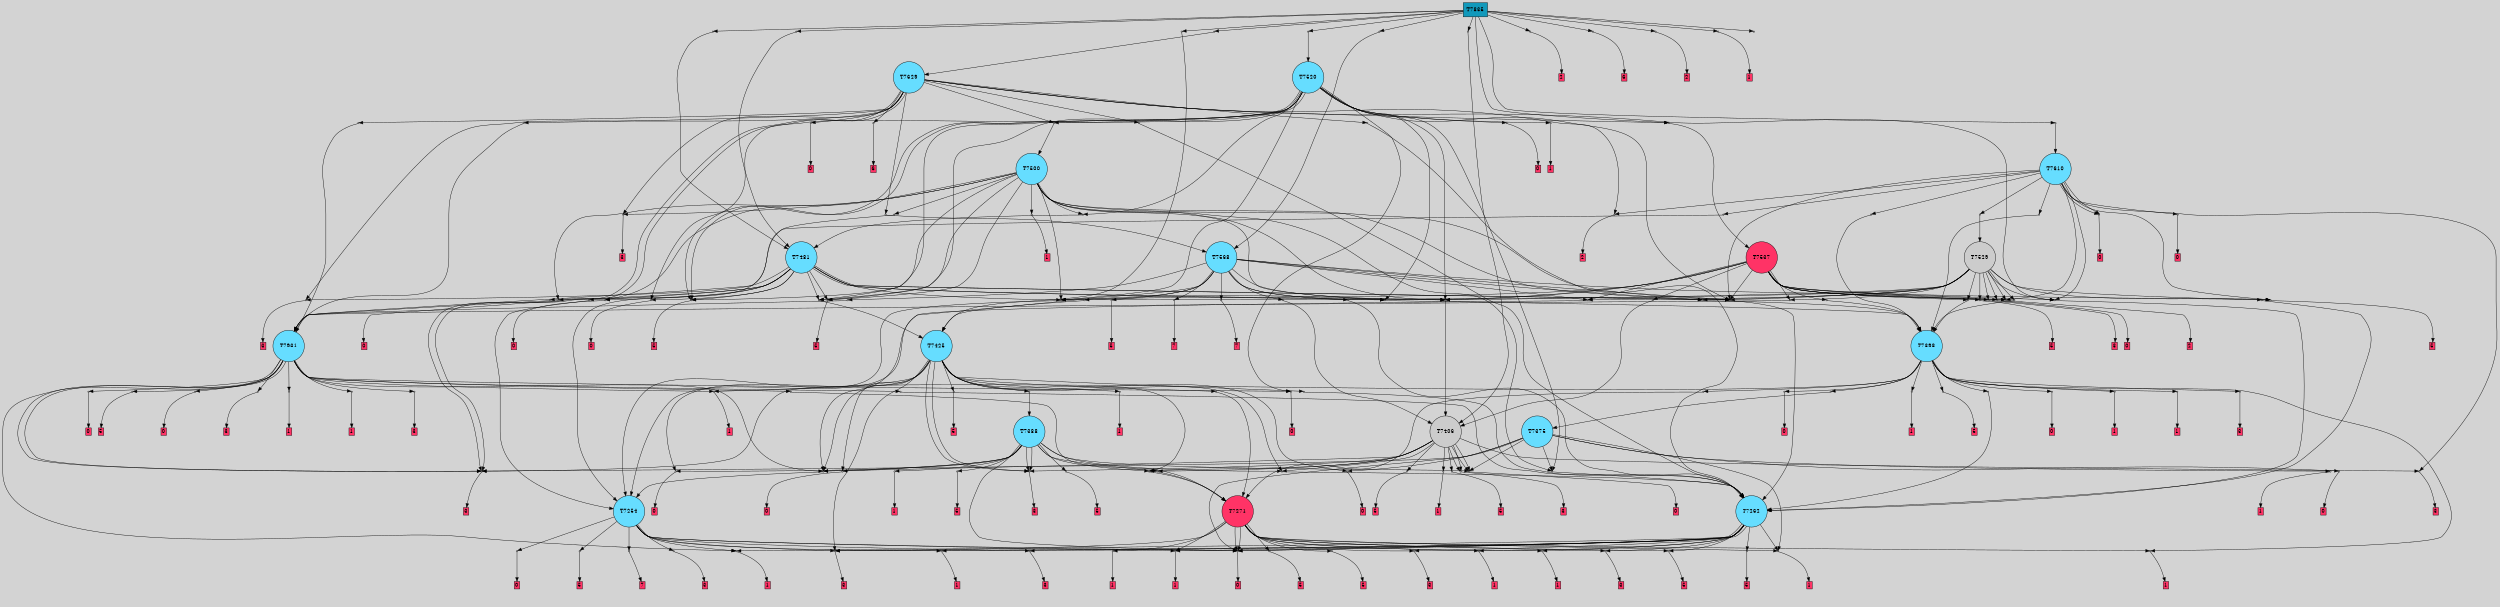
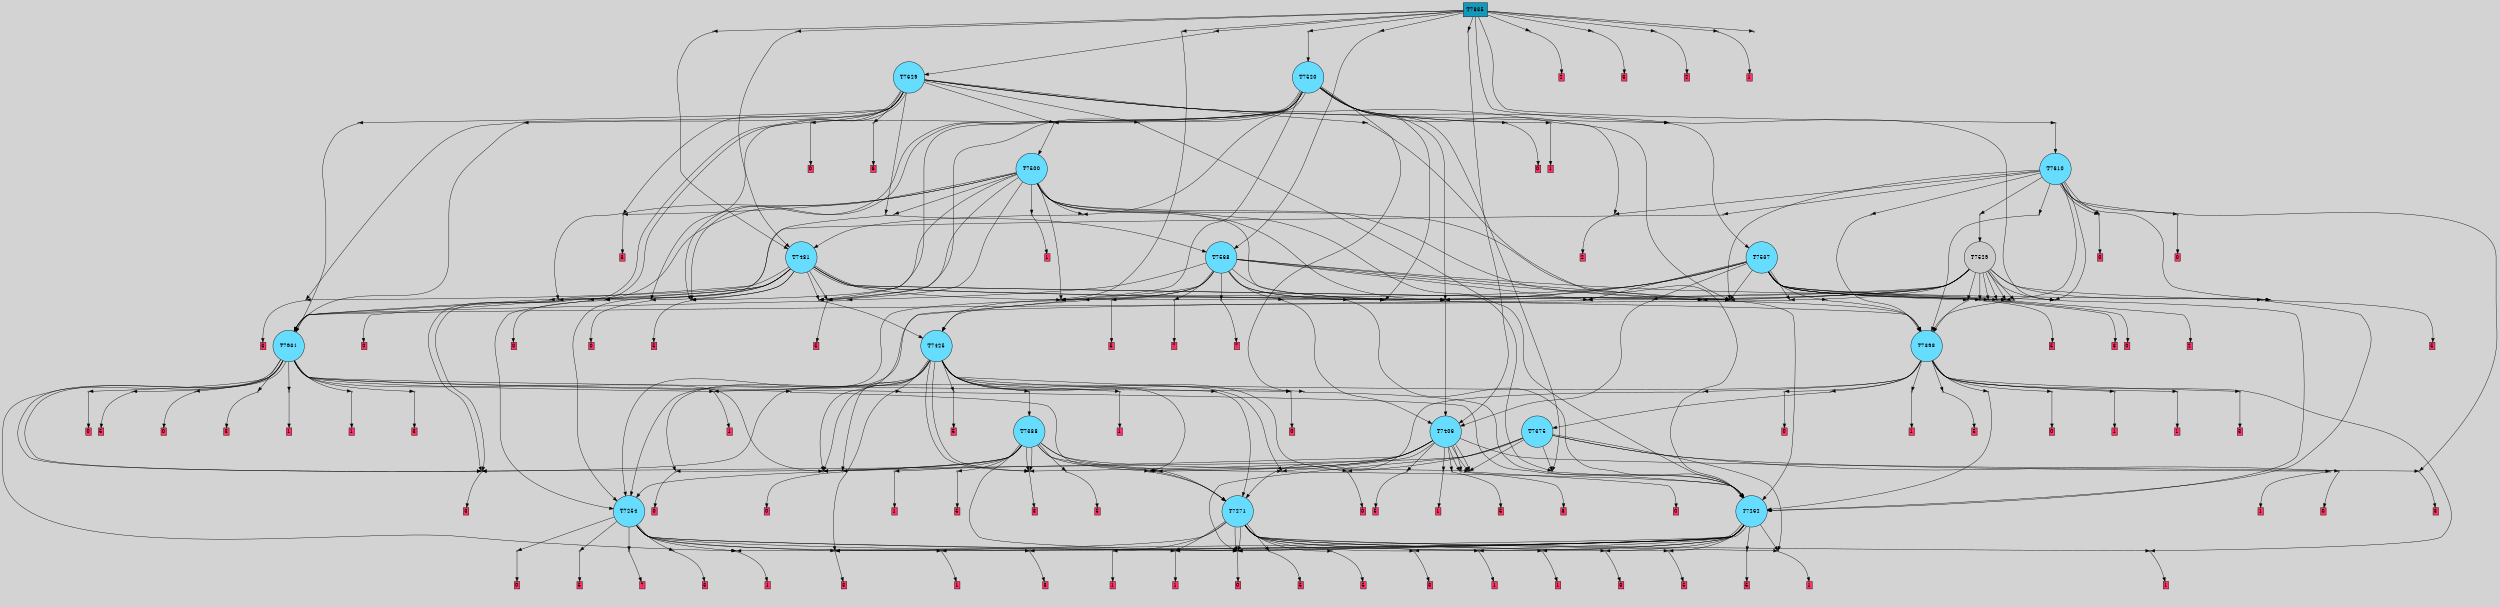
node "T7537": fillcolor #ff3366 -> #66ddff
node "T7406": fillcolor #cccccc -> #66ddff
node "T7271": fillcolor #ff3366 -> #66ddff
